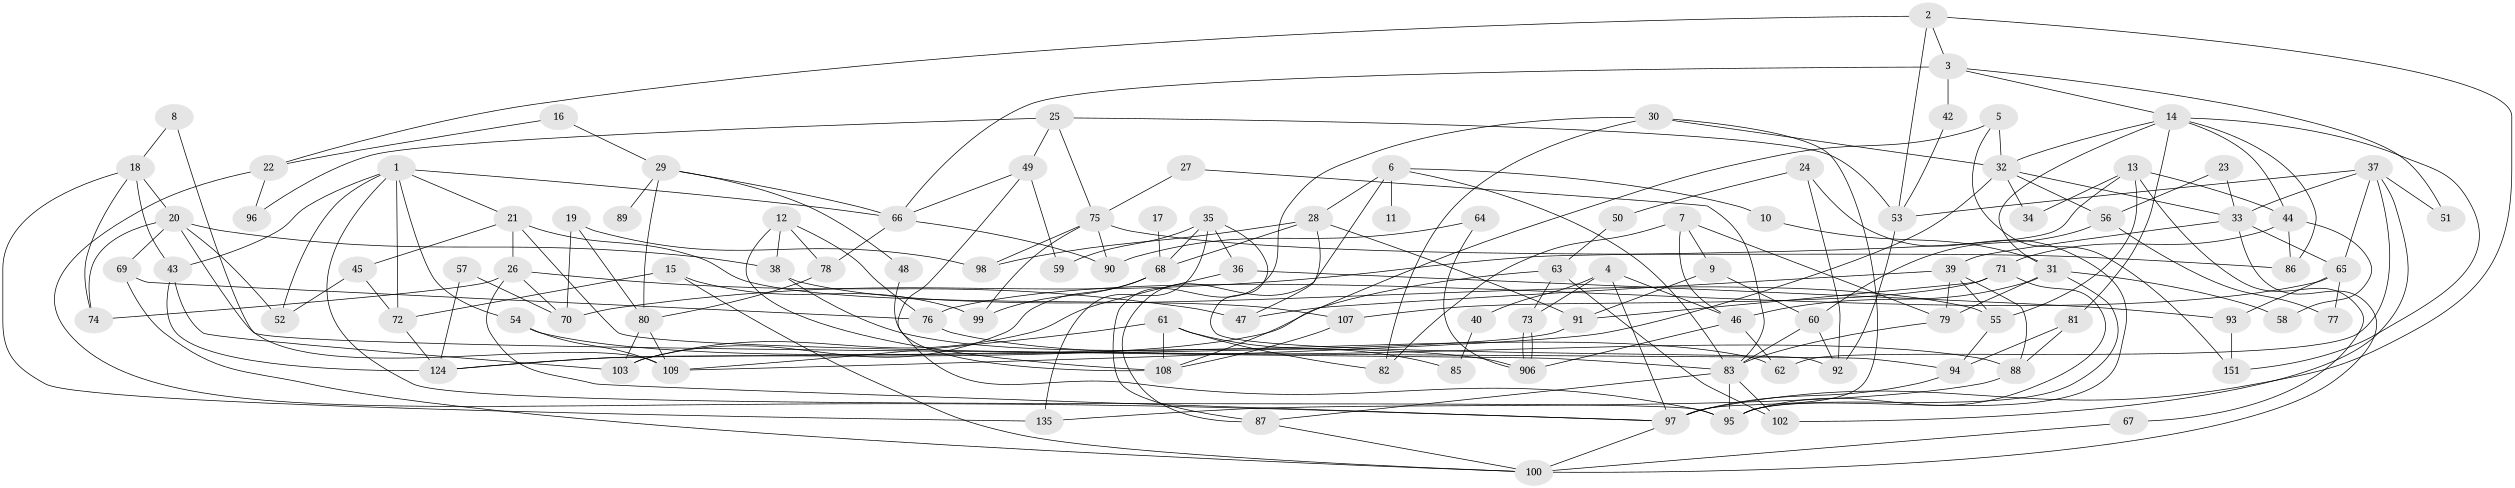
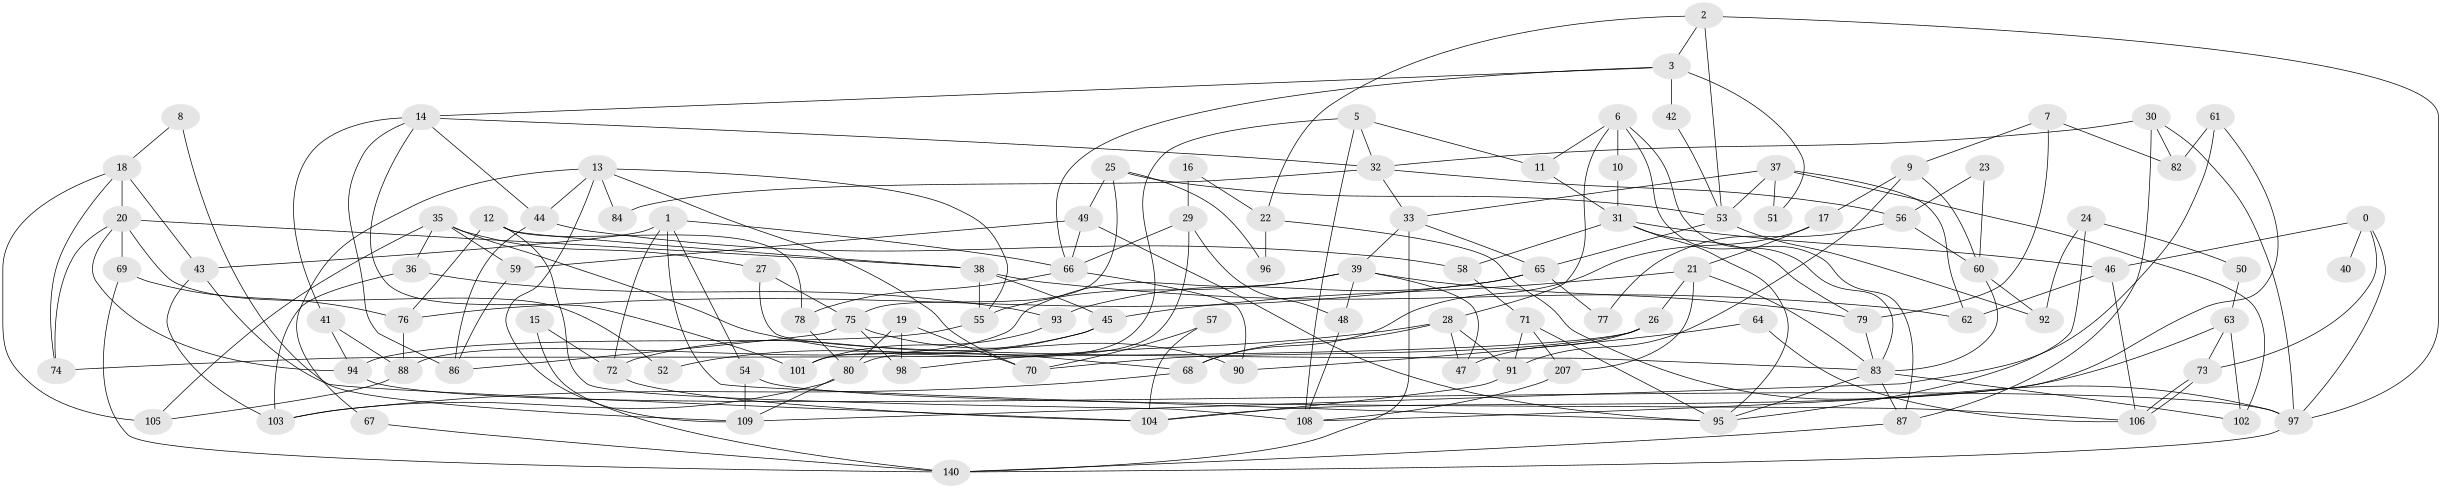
edge "5" -- "11": added
edge "14" -- "31": now "11" -- "31"
edge "23" -- "33": now "23" -- "60"
edge "1" -- "21": now "17" -- "21"
edge "9" -- "17": added
node "89": removed
node "34": label "34" -> "84"
edge "37" -- "65": now "53" -- "65"
edge "1" -- "52": removed
edge "44" -- "71": now "58" -- "71"
node "4": label "4" -> "0"
edge "7" -- "46": removed
edge "38" -- "45": added
edge "39" -- "48": added
edge "59" -- "86": added
node "99": removed
node "107": label "107" -> "207"
node "81": label "81" -> "41"
edge "32" -- "109": now "13" -- "109"
edge "35" -- "92": now "35" -- "27"
node "124": label "124" -> "104"
node "85": removed
node "906": label "906" -> "106"
node "151": label "151" -> "101"
edge "26" -- "97": removed
node "135": label "135" -> "105"
node "100": label "100" -> "140"
